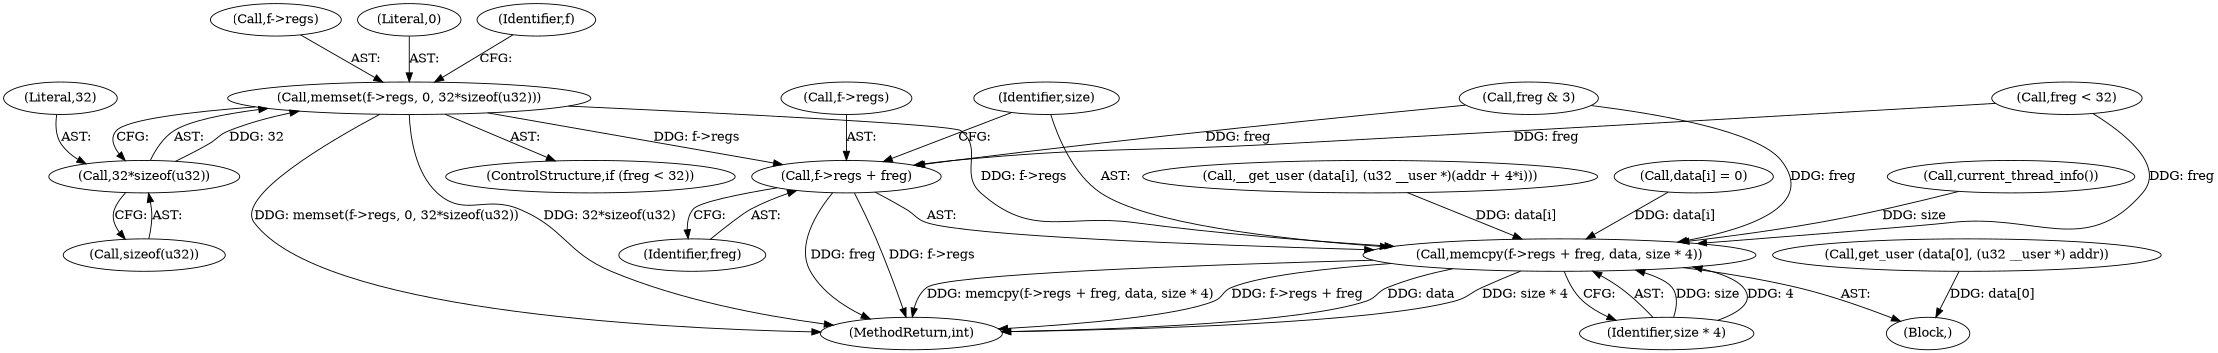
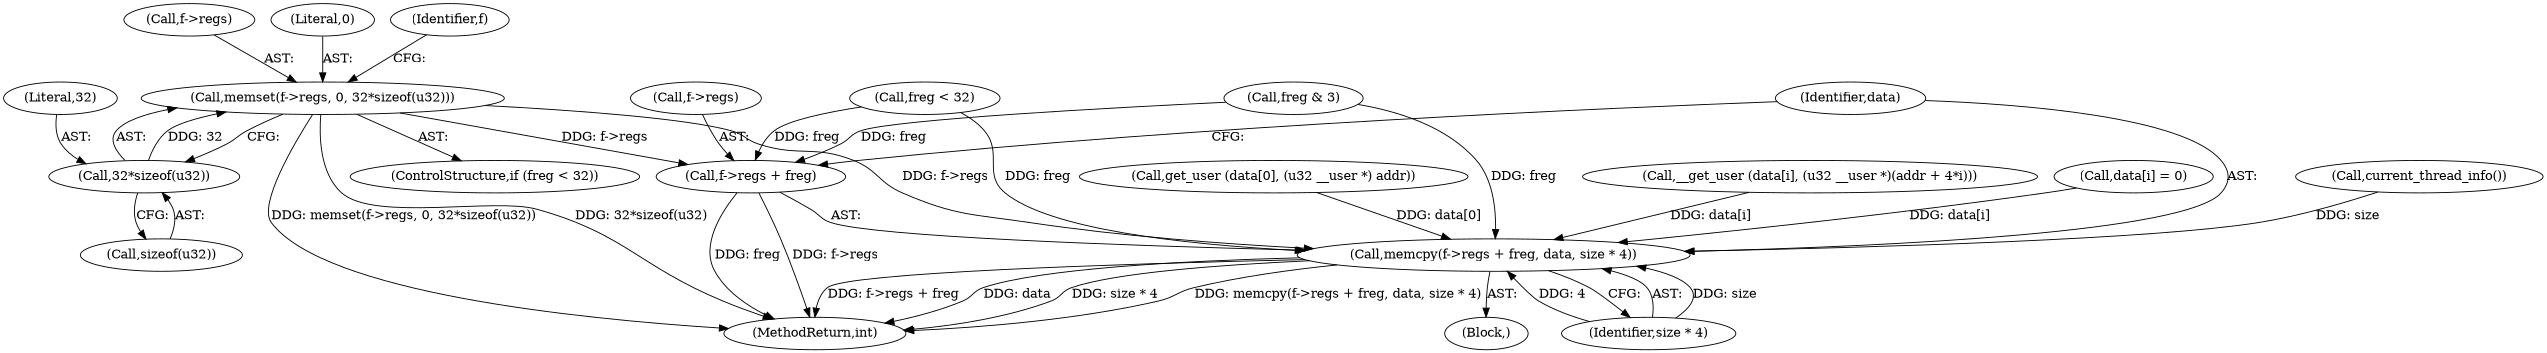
node "(Identifier,size)": label "(Identifier,size)" -> "(Identifier,data)"
node "(Identifier,freg)": removed
edge "(Call,get_user (data[0], (u32 __user *) addr))" -> "(Block,)": now "(Call,get_user (data[0], (u32 __user *) addr))" -> "(Call,memcpy(f->regs + freg, data, size * 4))"
